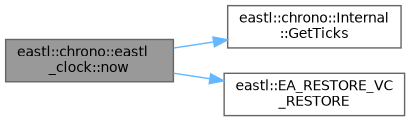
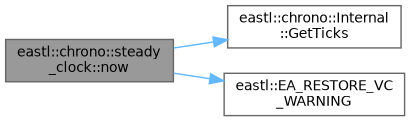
node "eastl::chrono::eastl _clock::now": label "eastl::chrono::eastl _clock::now" -> "eastl::chrono::steady _clock::now"
node "eastl::EA_RESTORE_VC _RESTORE": label "eastl::EA_RESTORE_VC _RESTORE" -> "eastl::EA_RESTORE_VC _WARNING"
